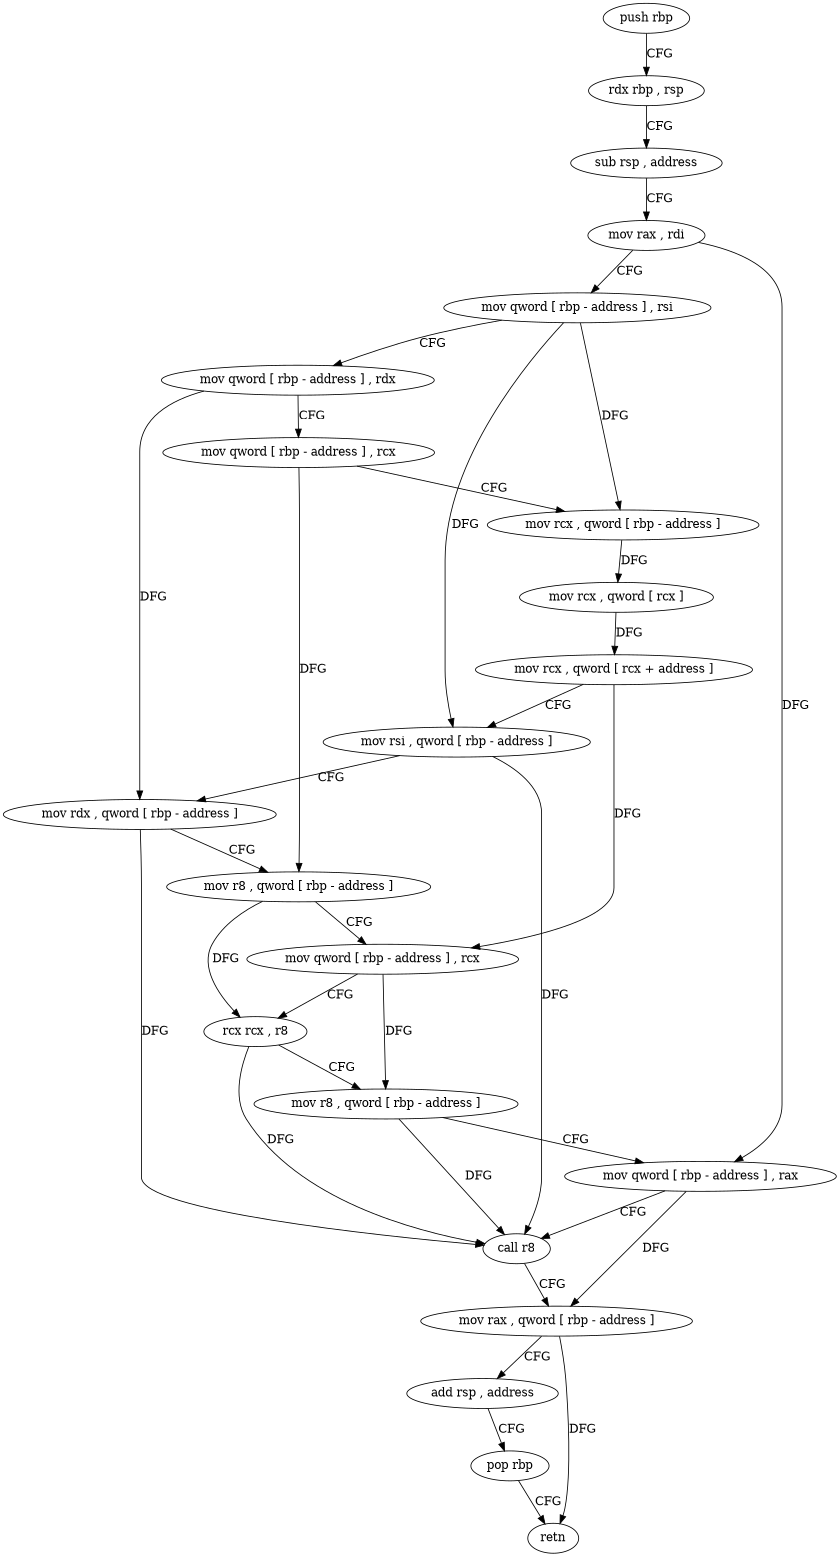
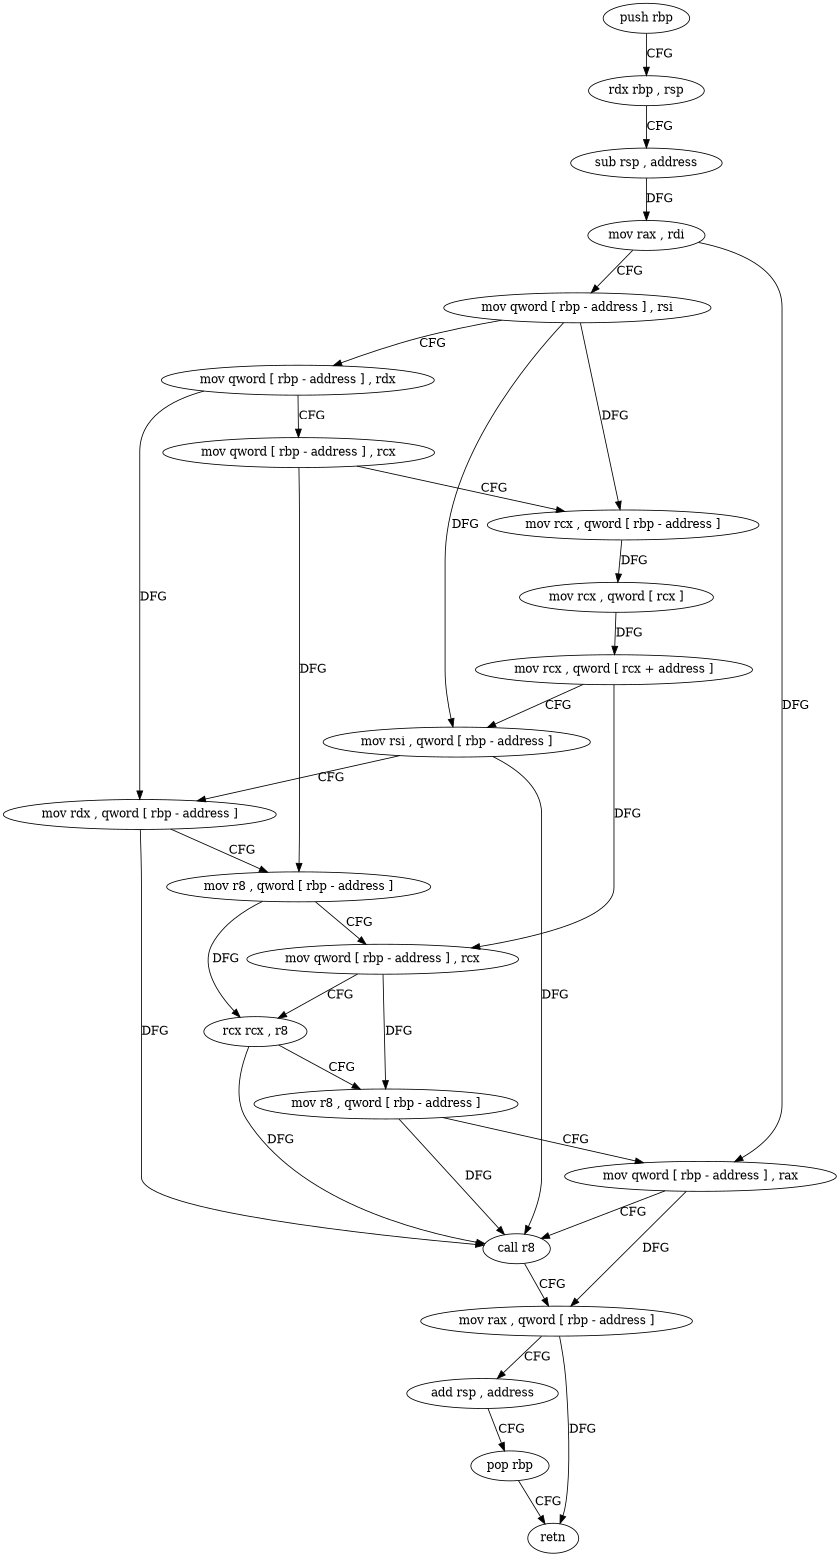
edge "sub rsp , address" -> "mov rax , rdi": label "CFG" -> "DFG"
